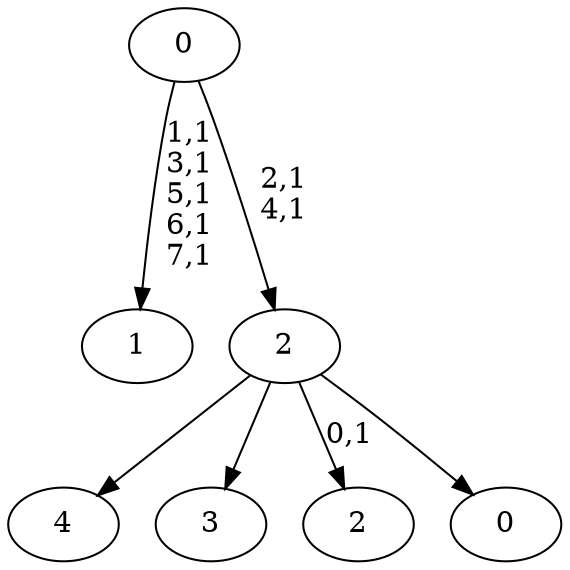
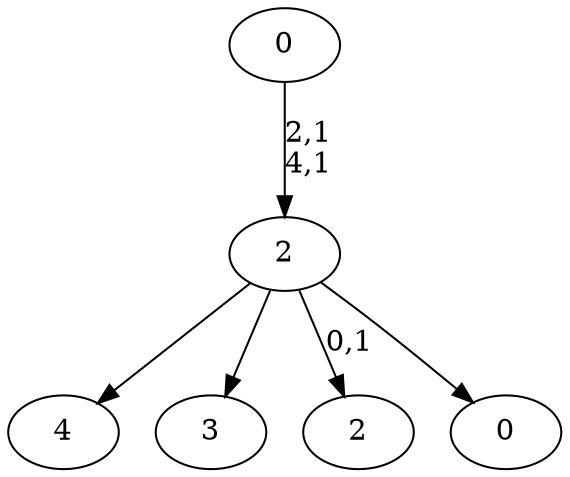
node "1": removed
